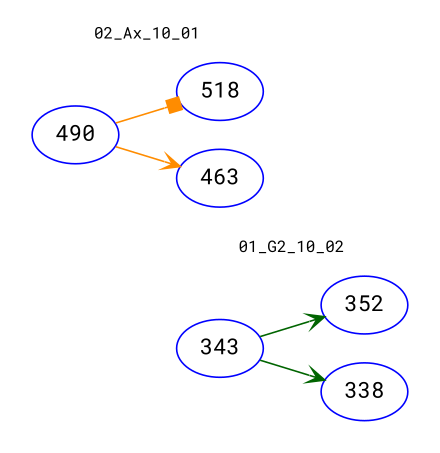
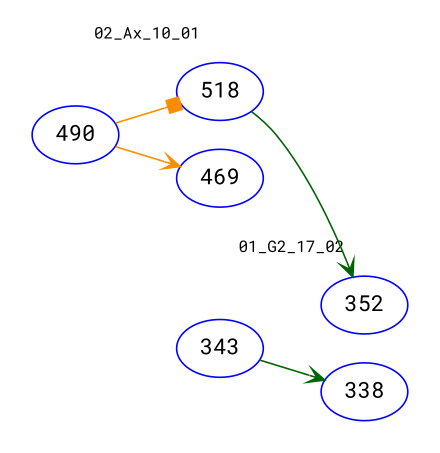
node "463": label "463" -> "469"
cluster "01_G2_10_02": label "01_G2_10_02" -> "01_G2_17_02"
edge "343" -> "352": now "518" -> "352"
